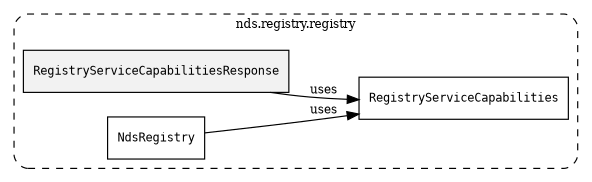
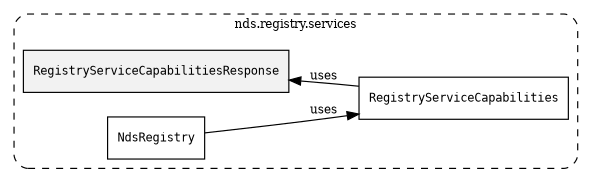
cluster "nds.registry.registry": label "nds.registry.registry" -> "nds.registry.services"
edge "RegistryServiceCapabilitiesResponse" -> "RegistryServiceCapabilities": reversed
